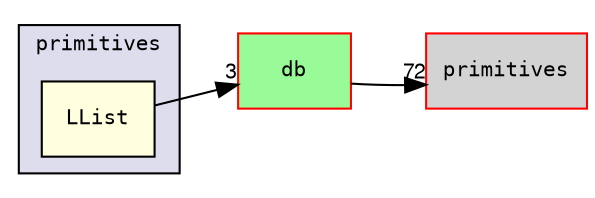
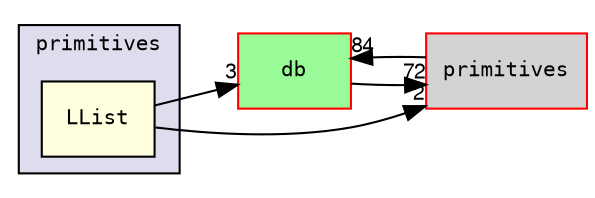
edge "primitives" -> "db": added
edge "LList" -> "primitives": added
